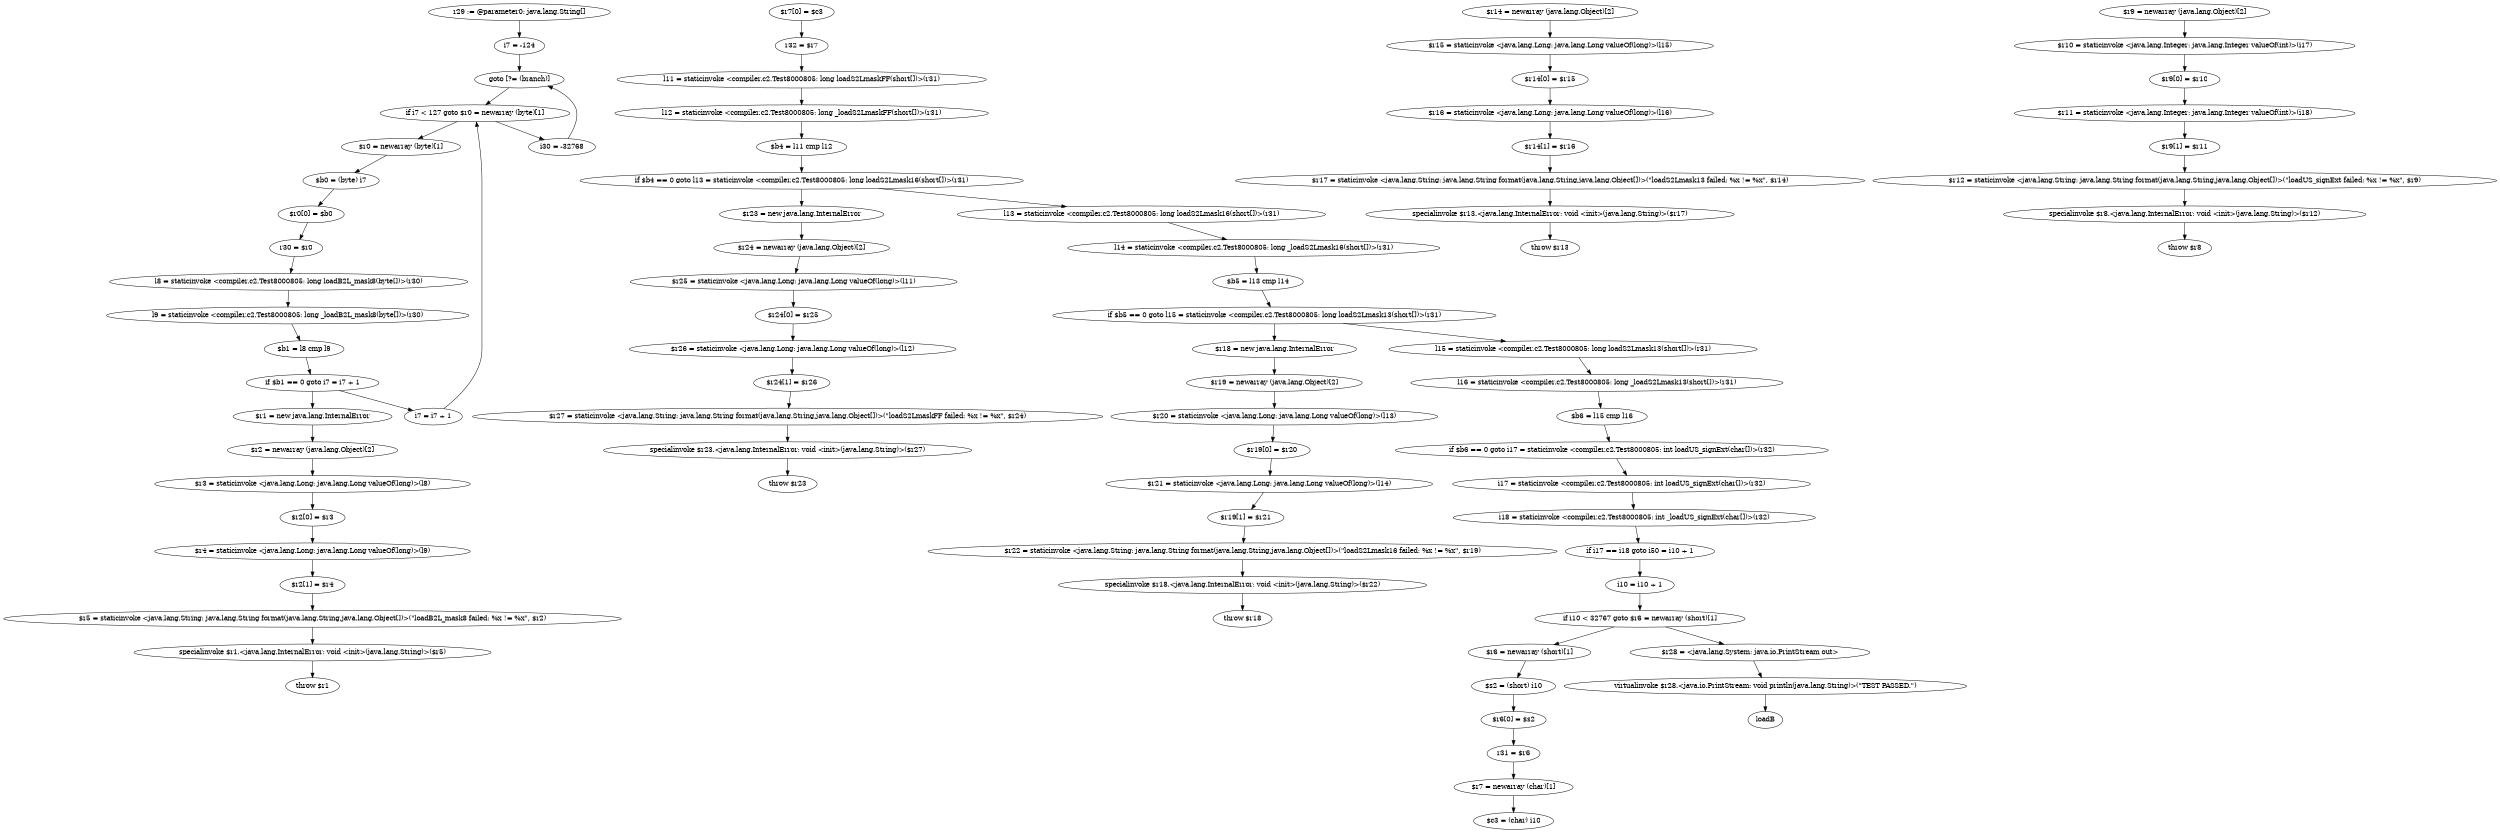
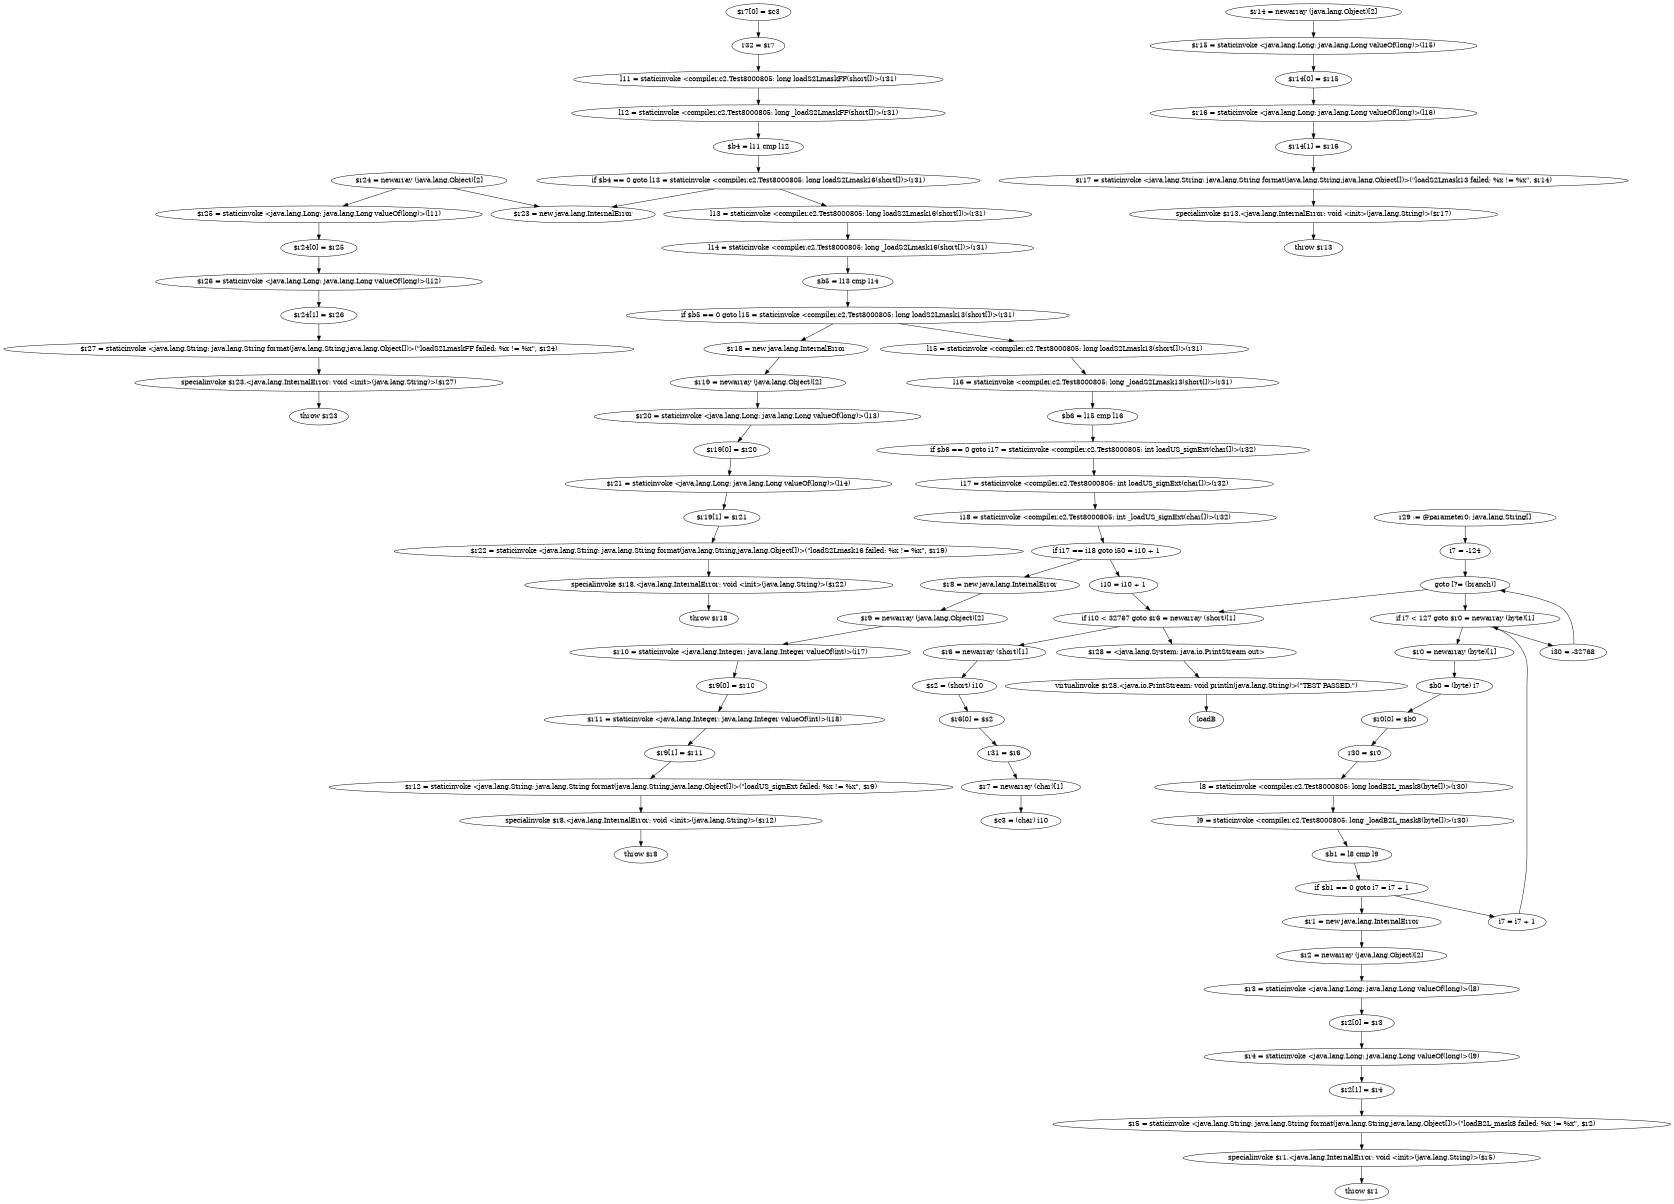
edge "$r23 = new java.lang.InternalError" -> "$r24 = newarray (java.lang.Object)[2]": reversed
node "$r8 = new java.lang.InternalError": added
edge "goto [?= (branch)]" -> "if i10 < 32767 goto $r6 = newarray (short)[1]": added
